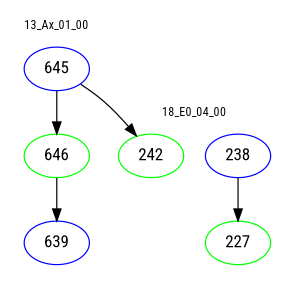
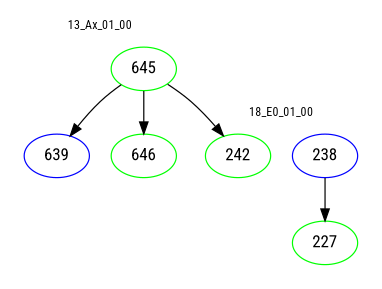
node "645": color blue -> green
cluster "18_E0_04_00": label "18_E0_04_00" -> "18_E0_01_00"
edge "646" -> "639": now "645" -> "639"
